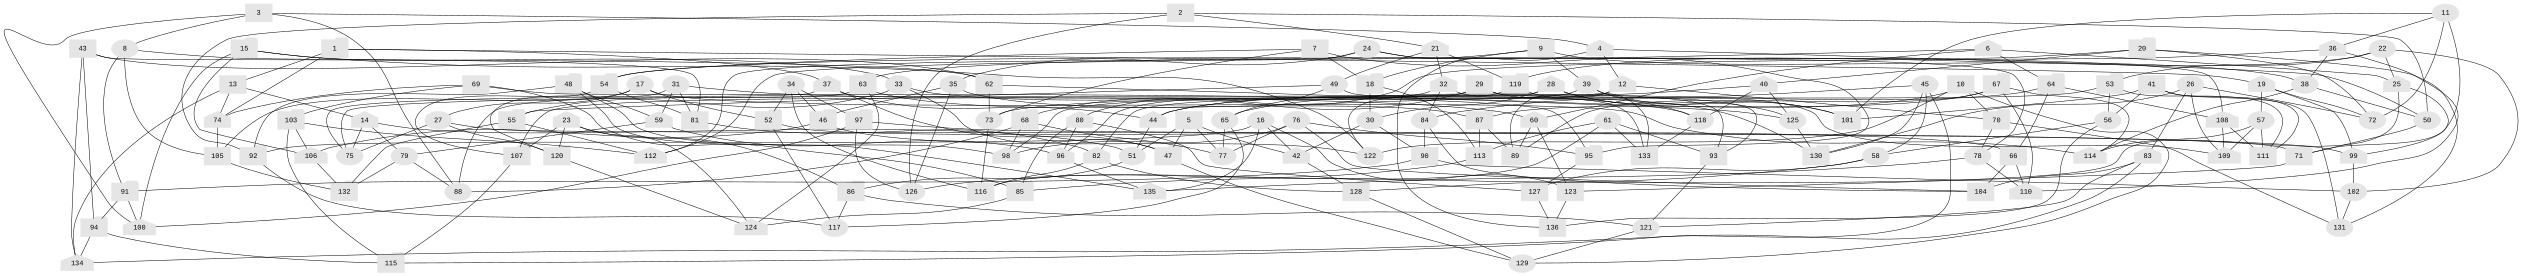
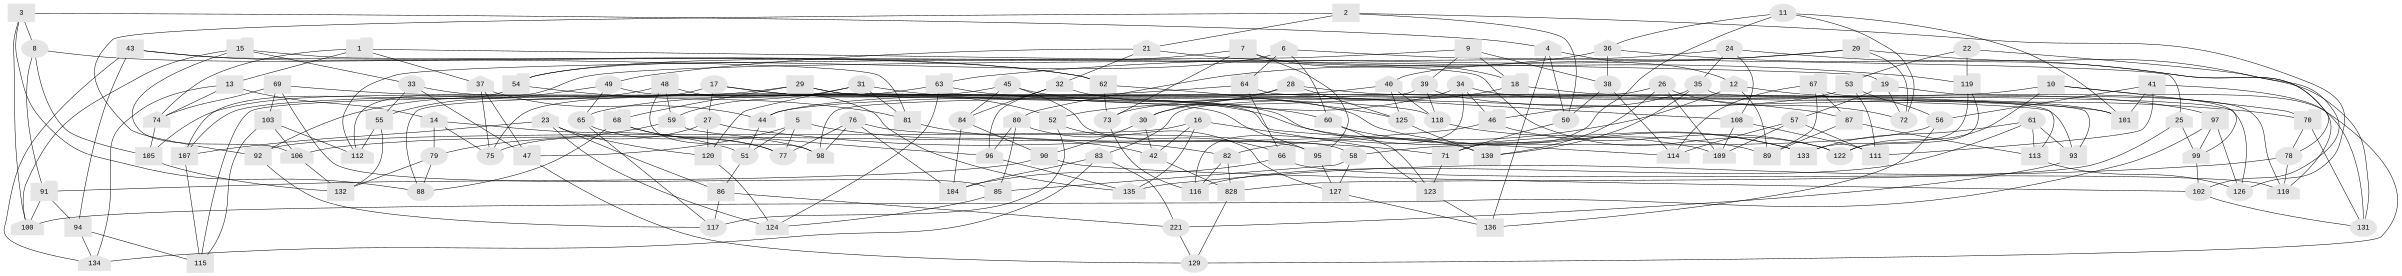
edge "22" -- "25": removed
node "128": label "128" -> "828"
node "121": label "121" -> "221"
